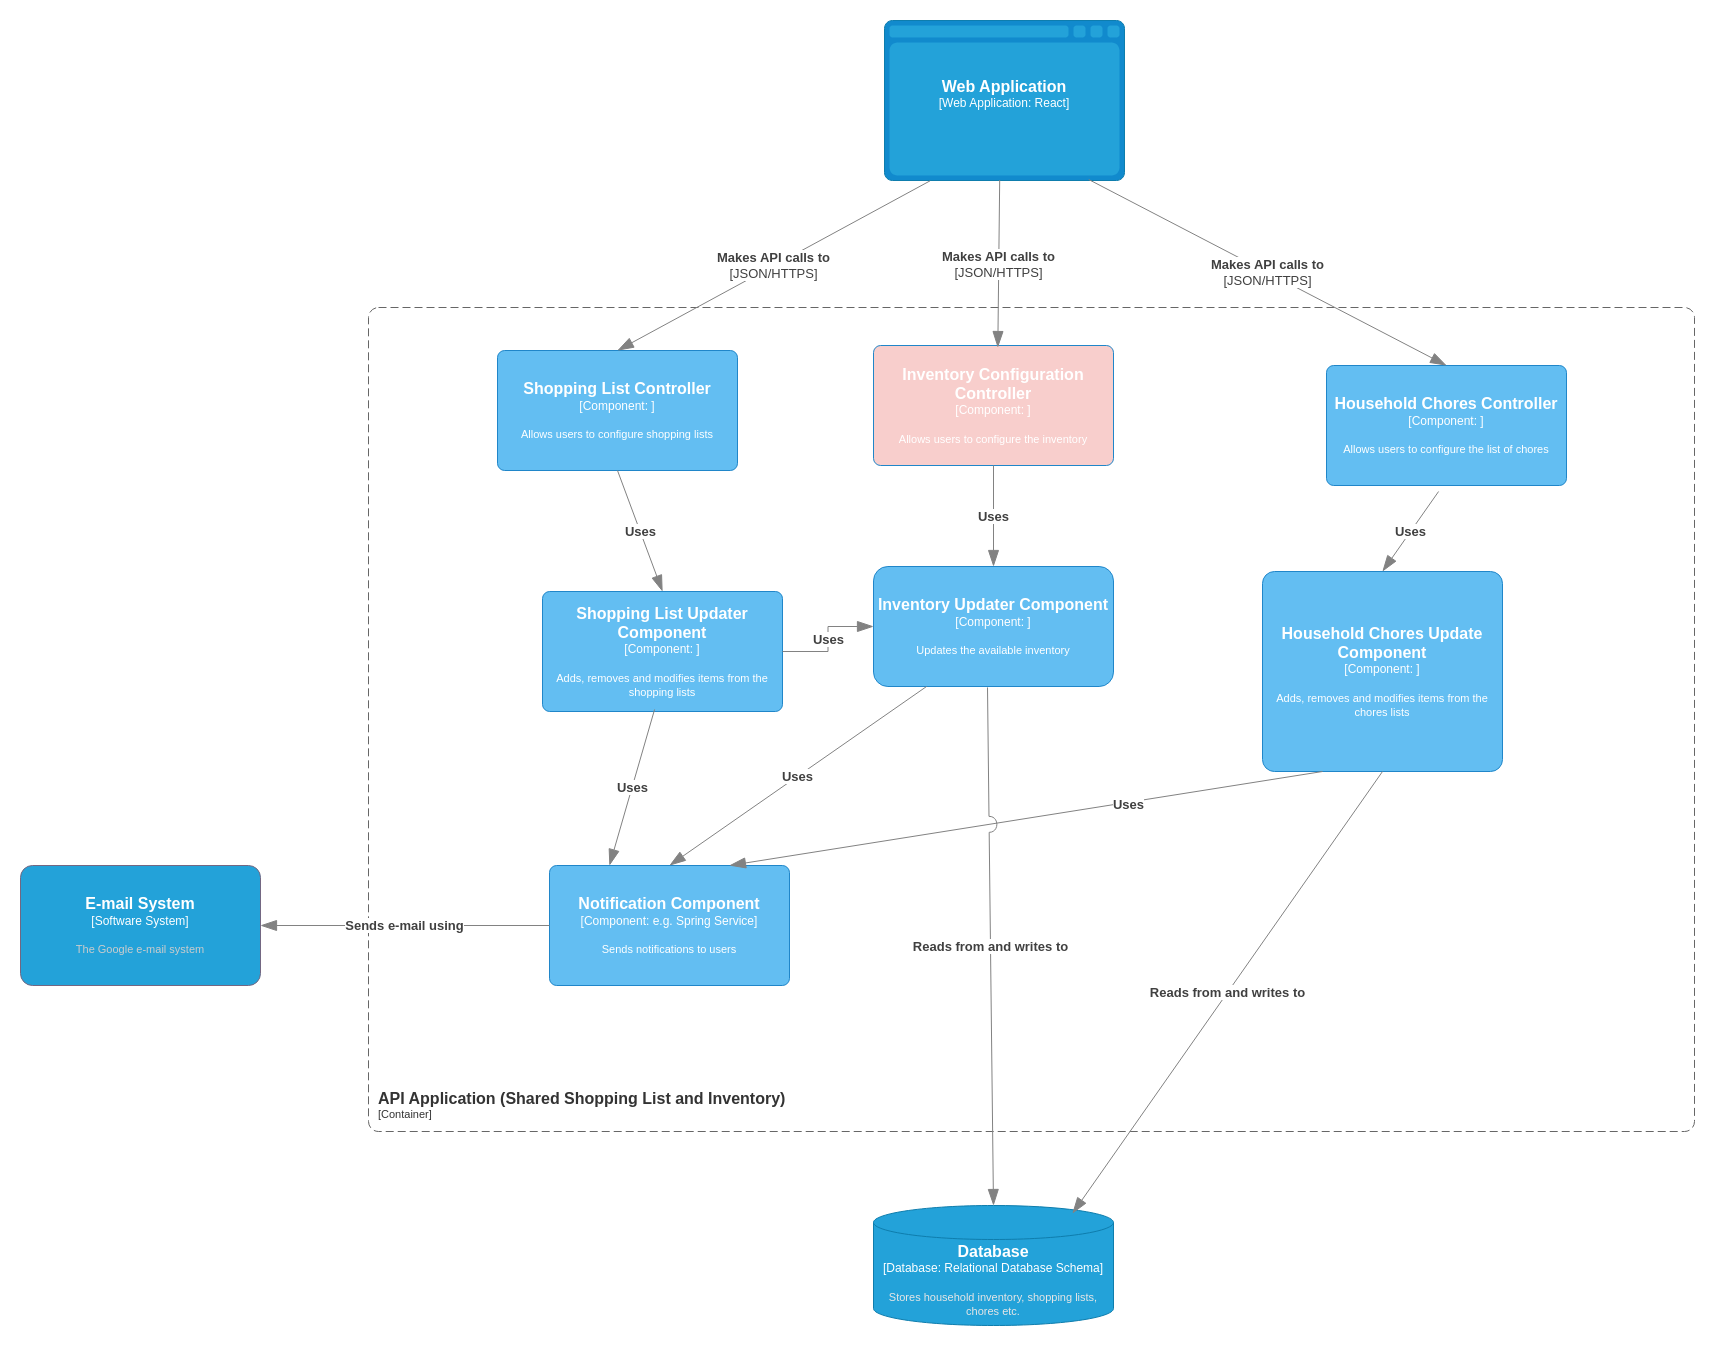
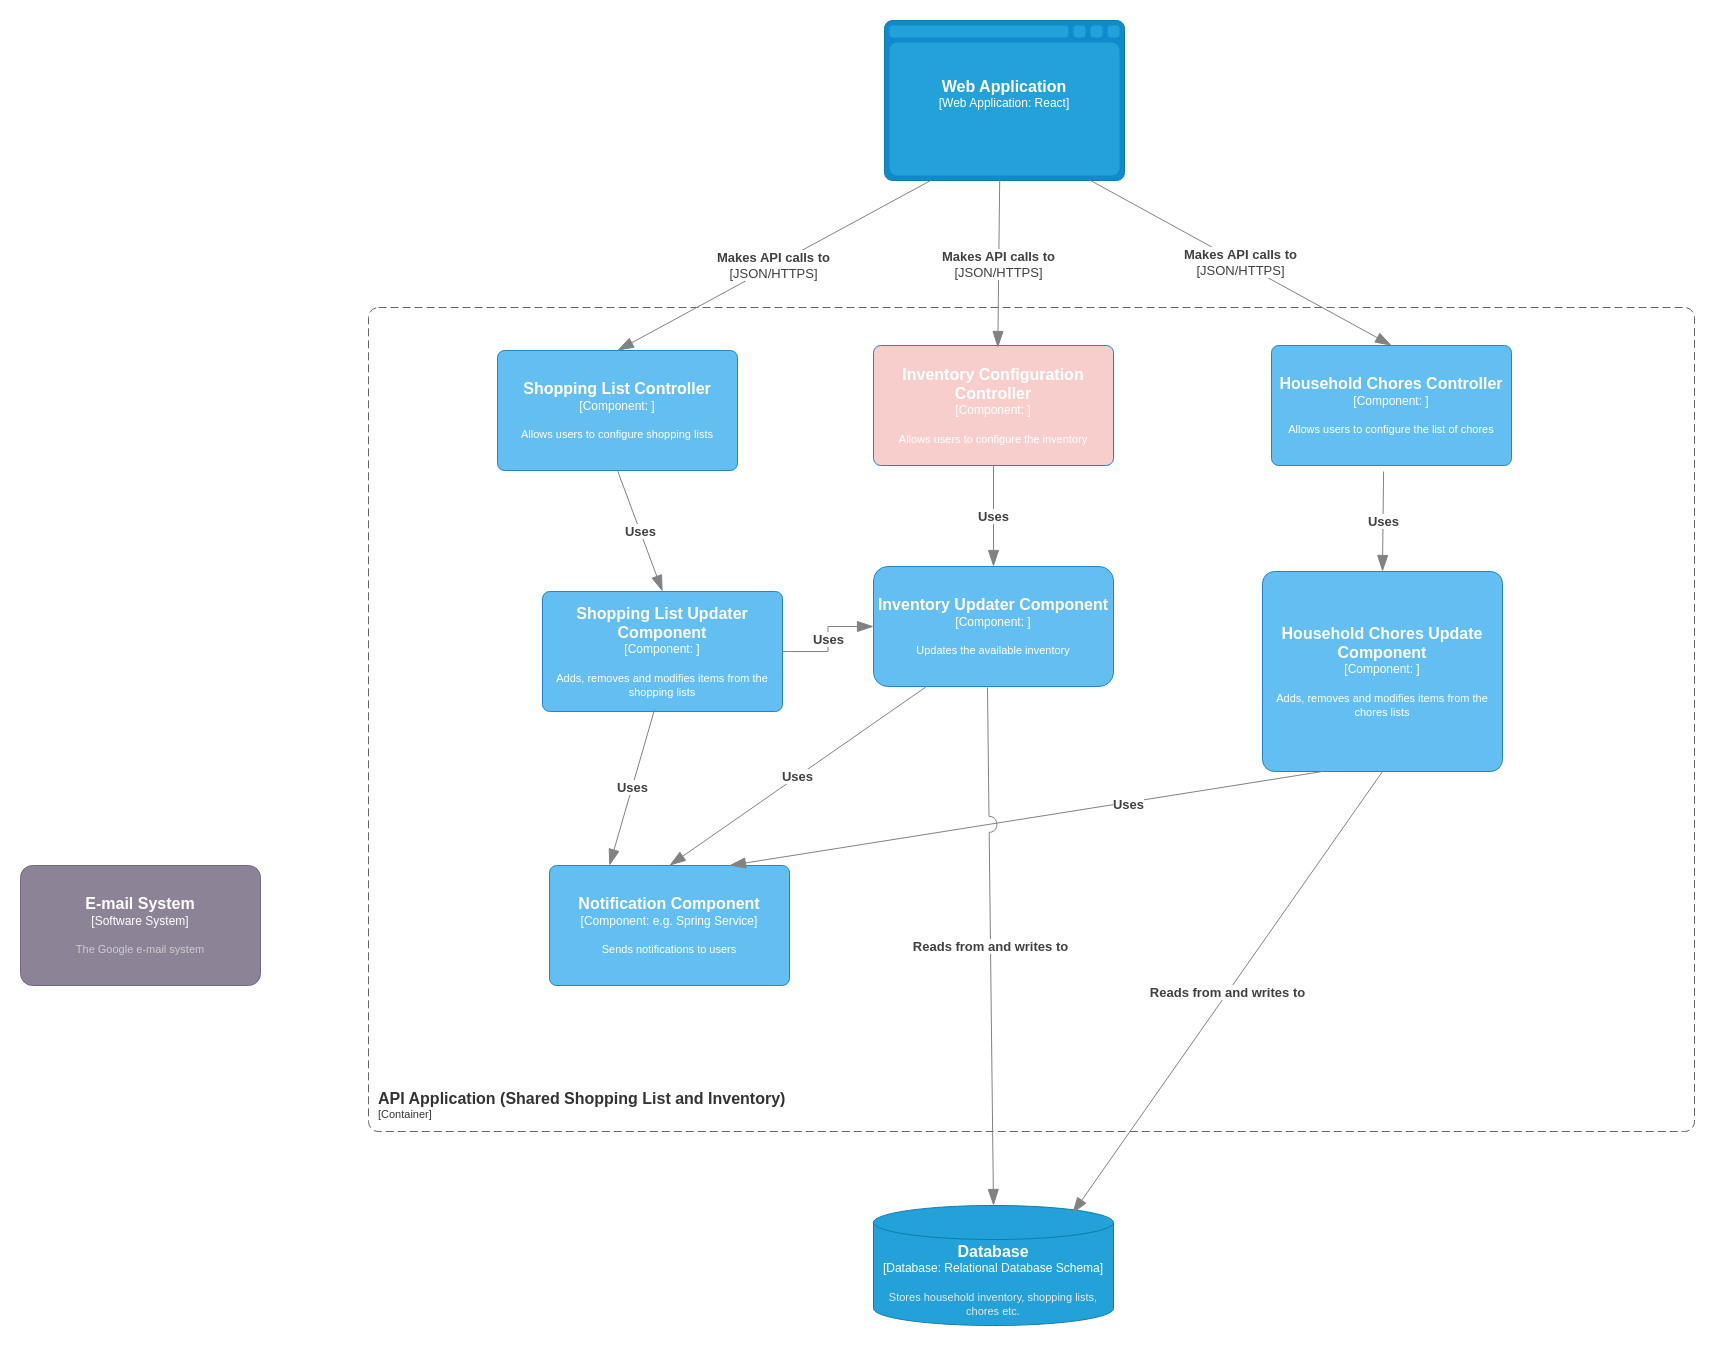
node "Household Chores Controller [Component: ] Allows users to configure the list of chores": moved (1447, 426) -> (1392, 406)
node "E-mail System [Software System] The Google e-mail system": fillcolor #23a2d9 -> #8c8496
edge "Notification Component [Component: e.g. Spring Service] Sends notifications to users" -> "E-mail System [Software System] The Google e-mail system": removed, label "Sends e-mail using"
